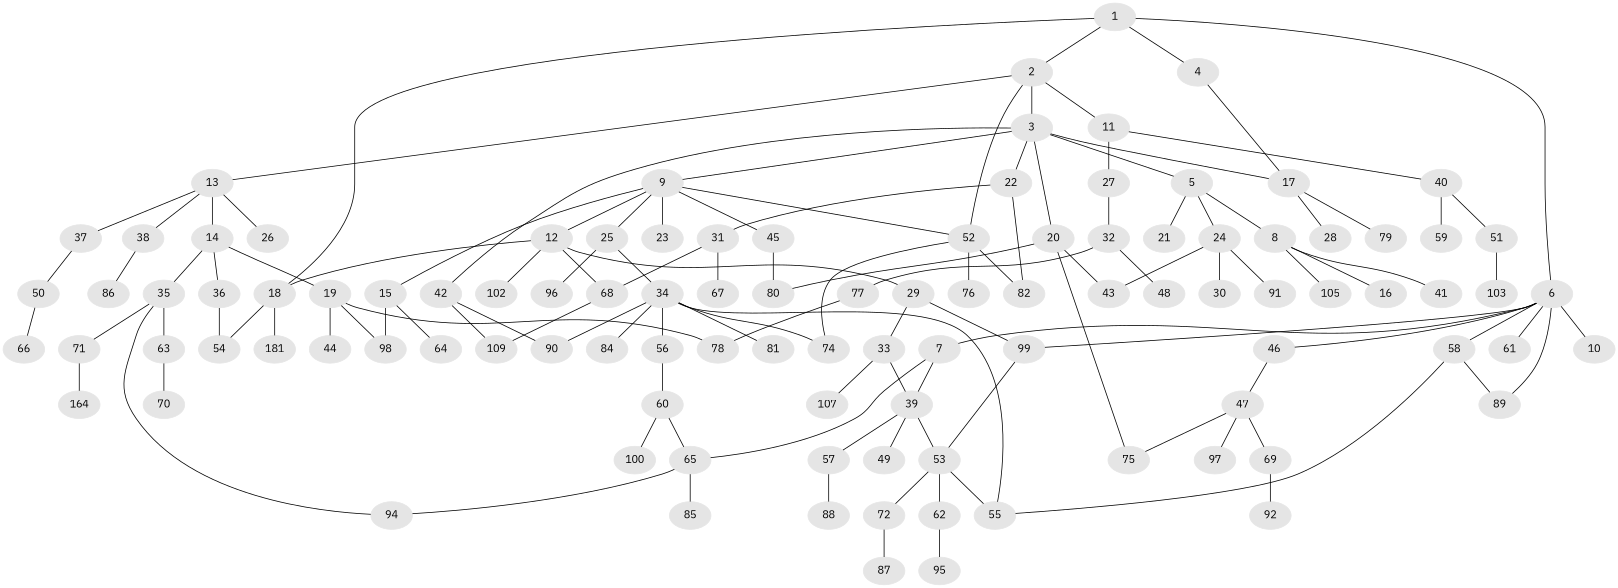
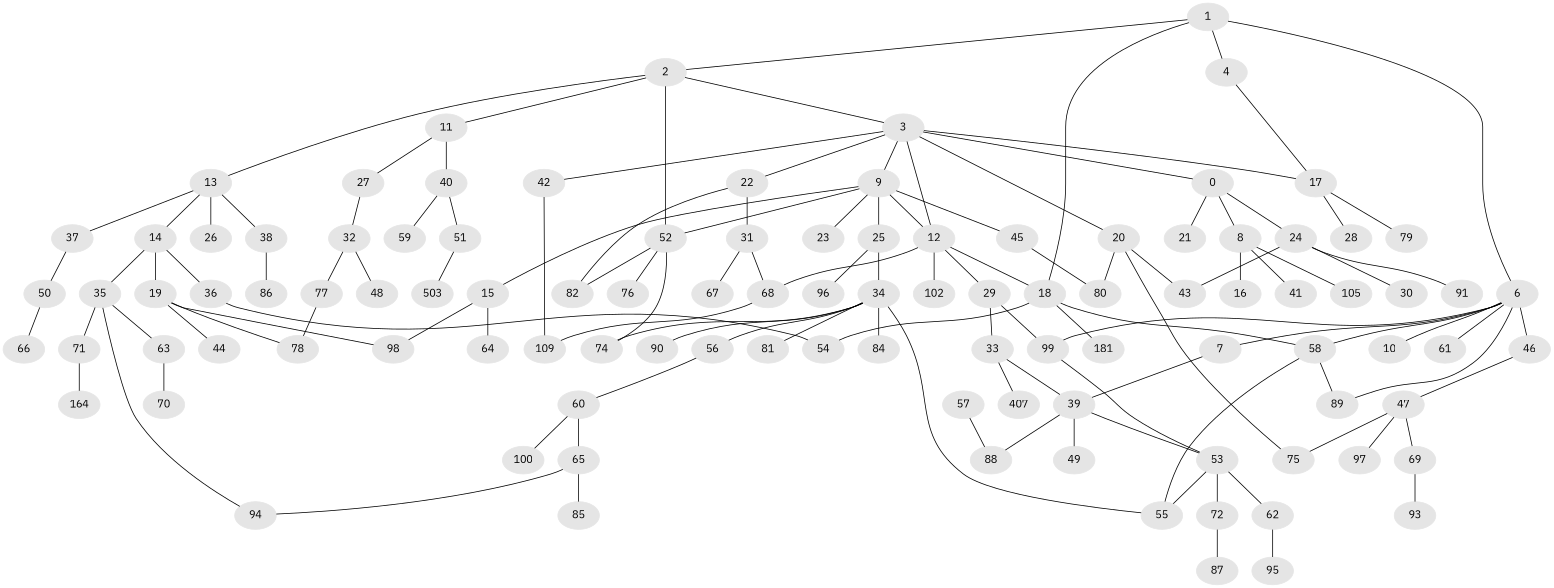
edge "3" -- "12": added
node "5": label "5" -> "0"
node "103": label "103" -> "503"
edge "42" -- "90": removed
edge "18" -- "58": added
node "107": label "107" -> "407"
edge "7" -- "65": removed
edge "39" -- "57": now "39" -- "88"
node "92": label "92" -> "93"
